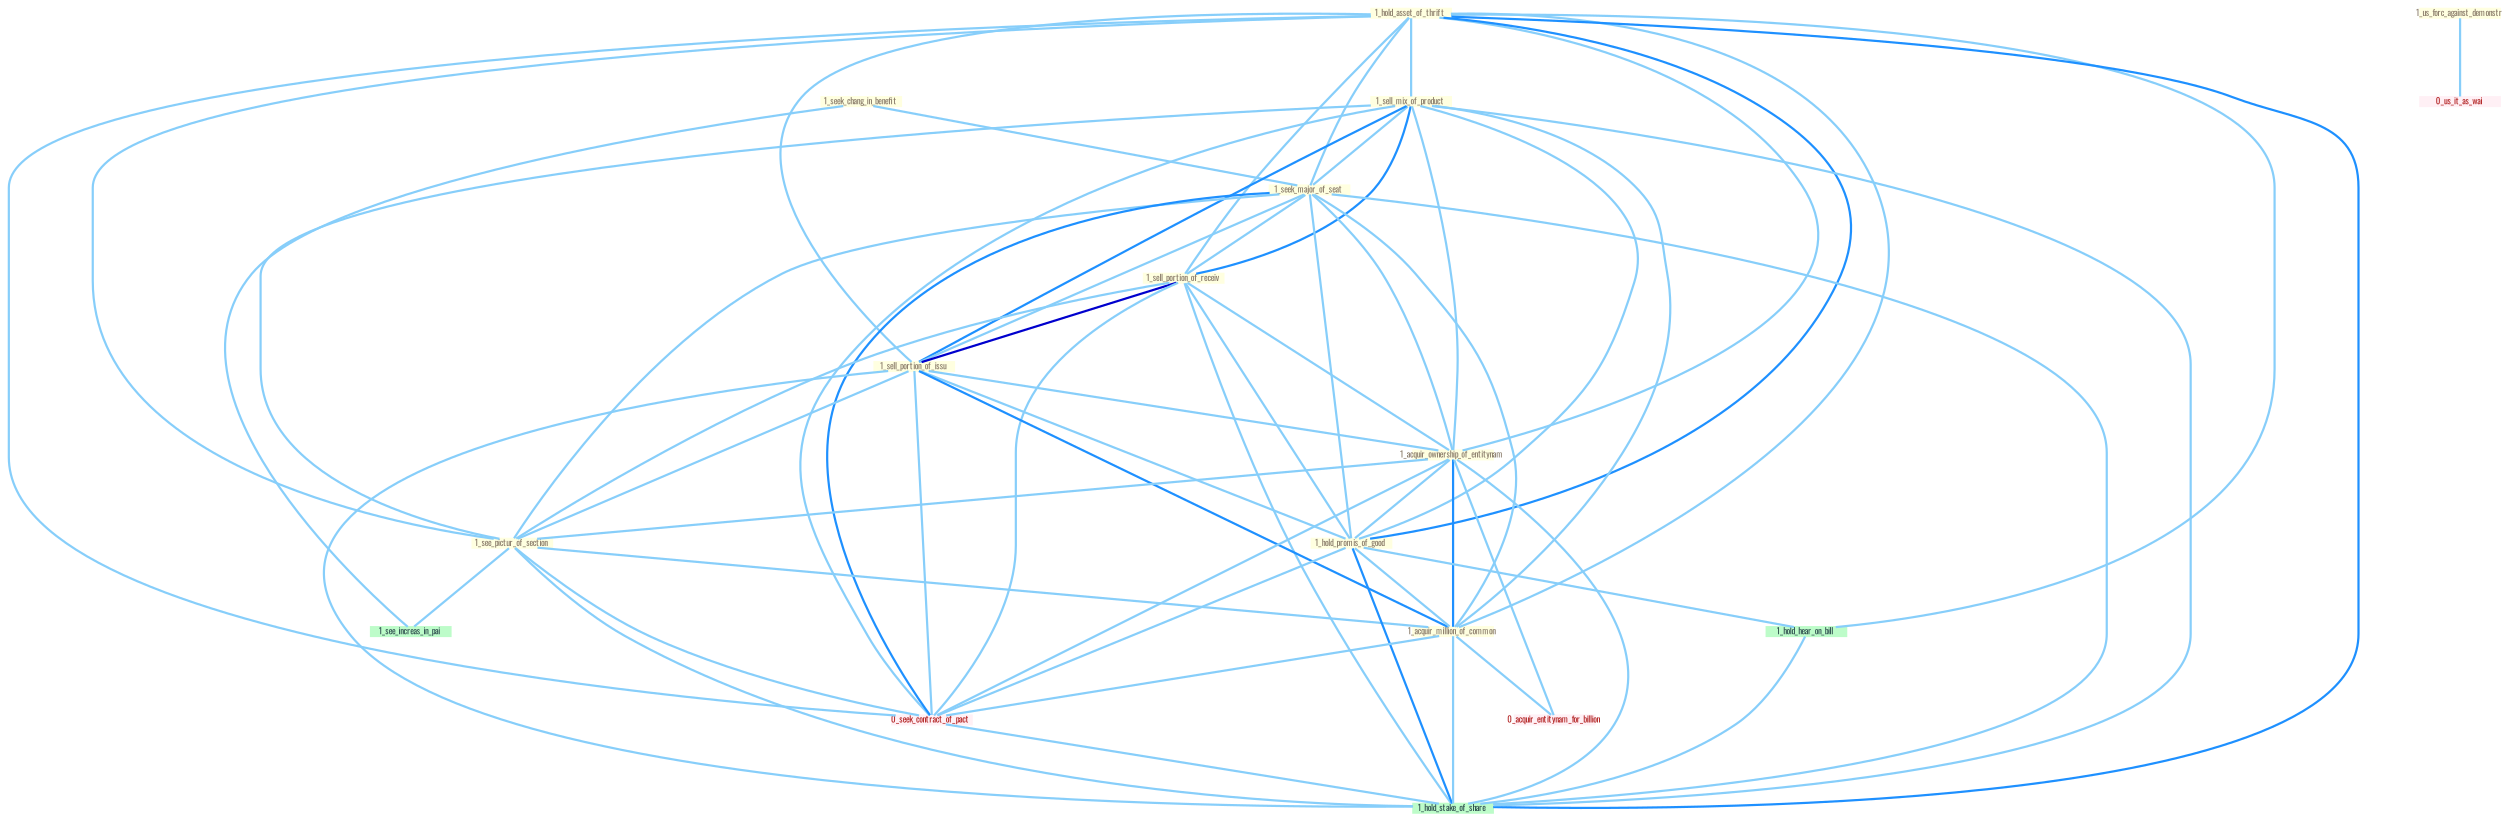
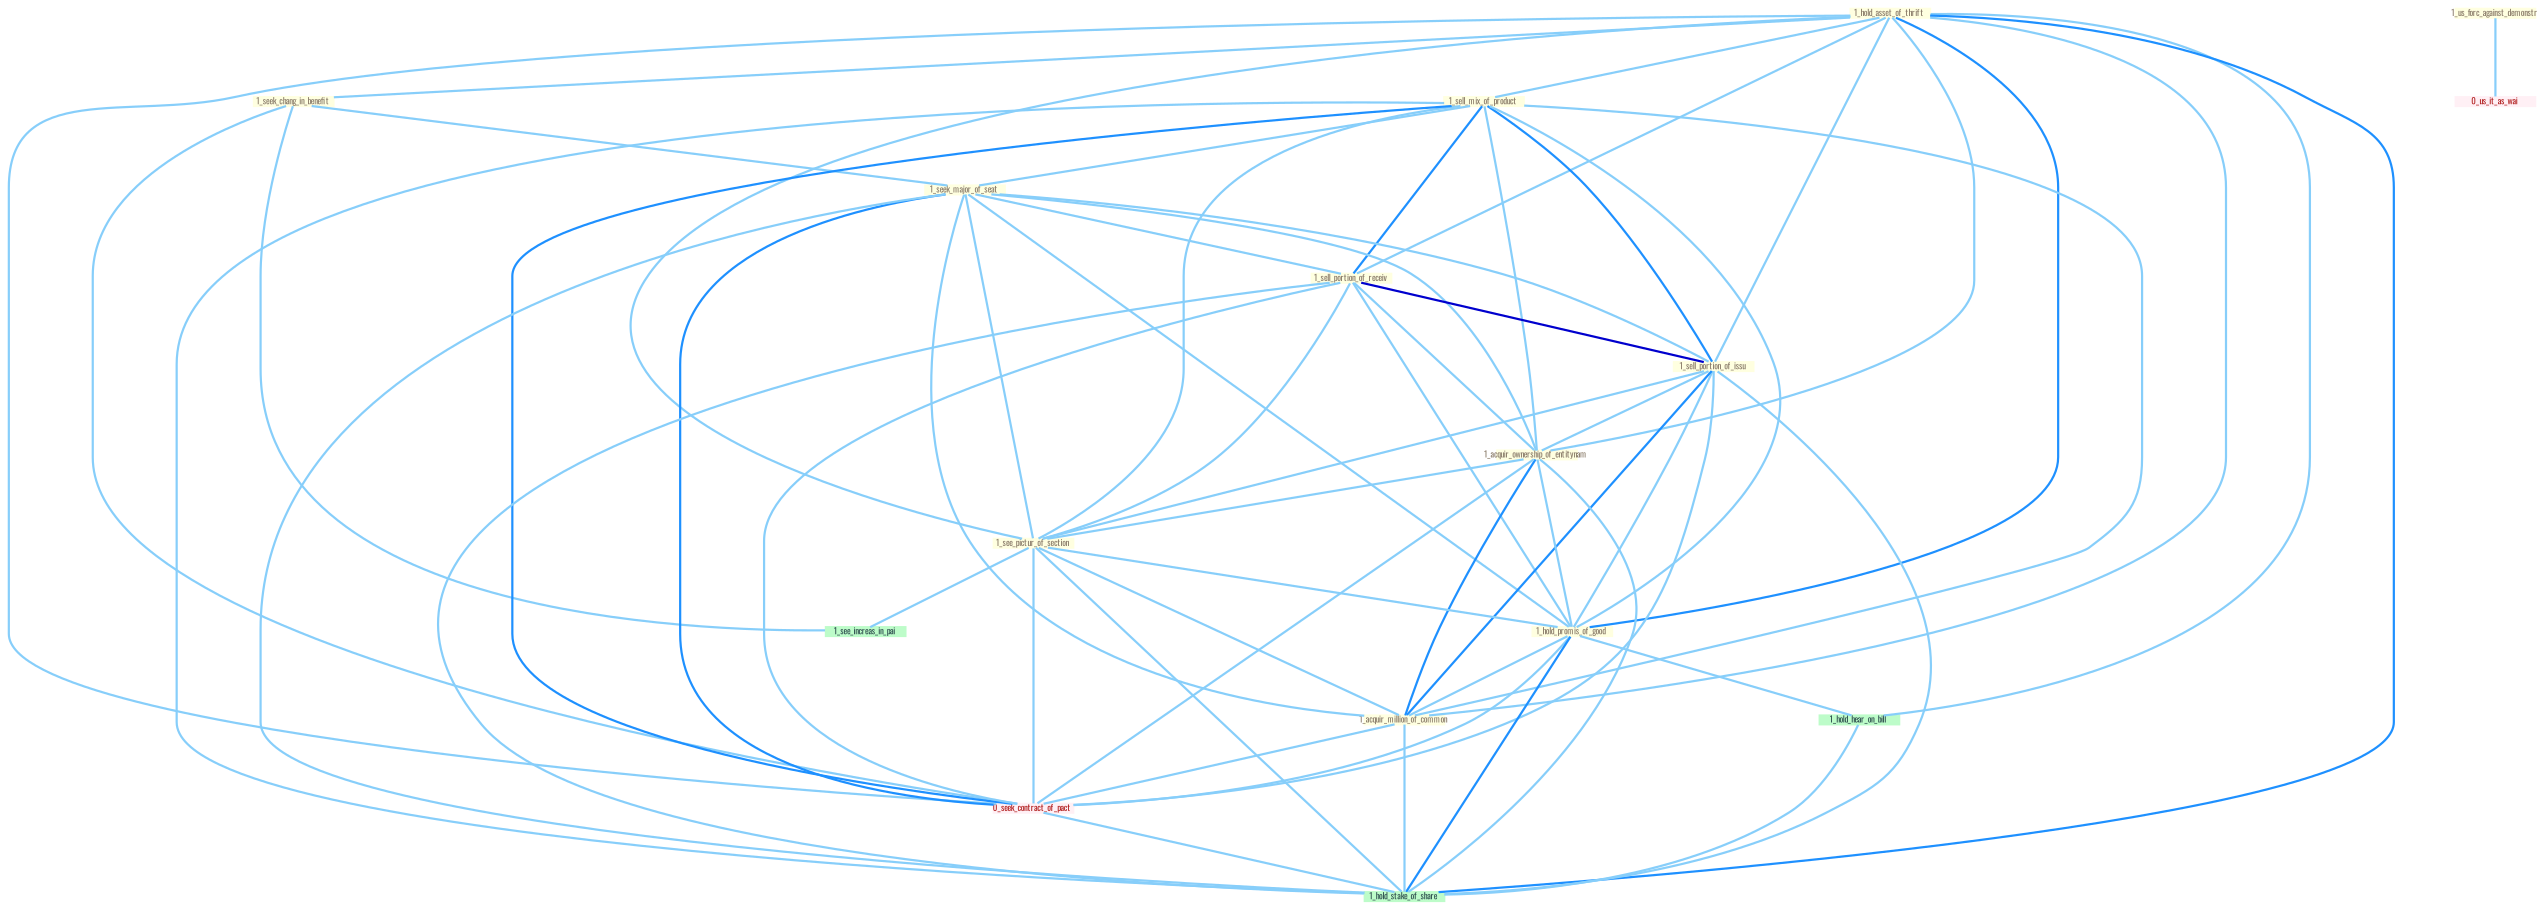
edge "1_hold_asset_of_thrift" -- "1_seek_major_of_seat": now "1_hold_asset_of_thrift" -- "1_seek_chang_in_benefit"
edge "1_sell_mix_of_product" -- "0_seek_contract_of_pact": color #87cefa -> #1e90ff
edge "1_see_pictur_of_section" -- "1_hold_promis_of_good": added
edge "1_seek_chang_in_benefit" -- "0_seek_contract_of_pact": added
node "0_acquir_entitynam_for_billion": removed
